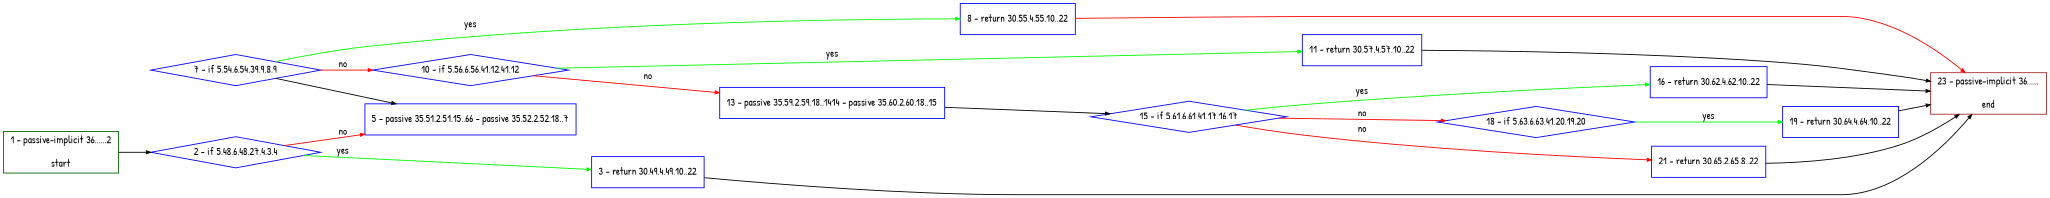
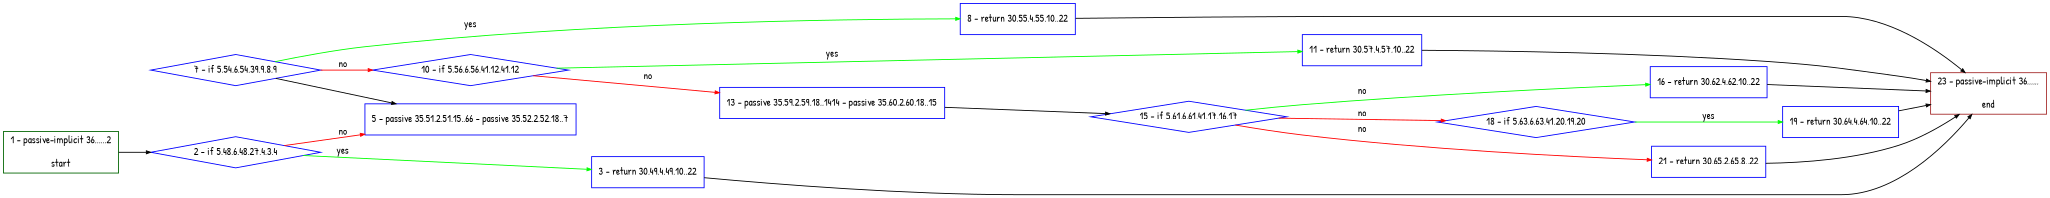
edge "8 - return 30,55,4,55,10,,22" -> "23 - passive-implicit 36,,,,,, end": color #ff0000 -> #000000
edge "15 - if 5,61,6,61,41,17,16,17" -> "16 - return 30,62,4,62,10,,22": label "yes" -> "no"
